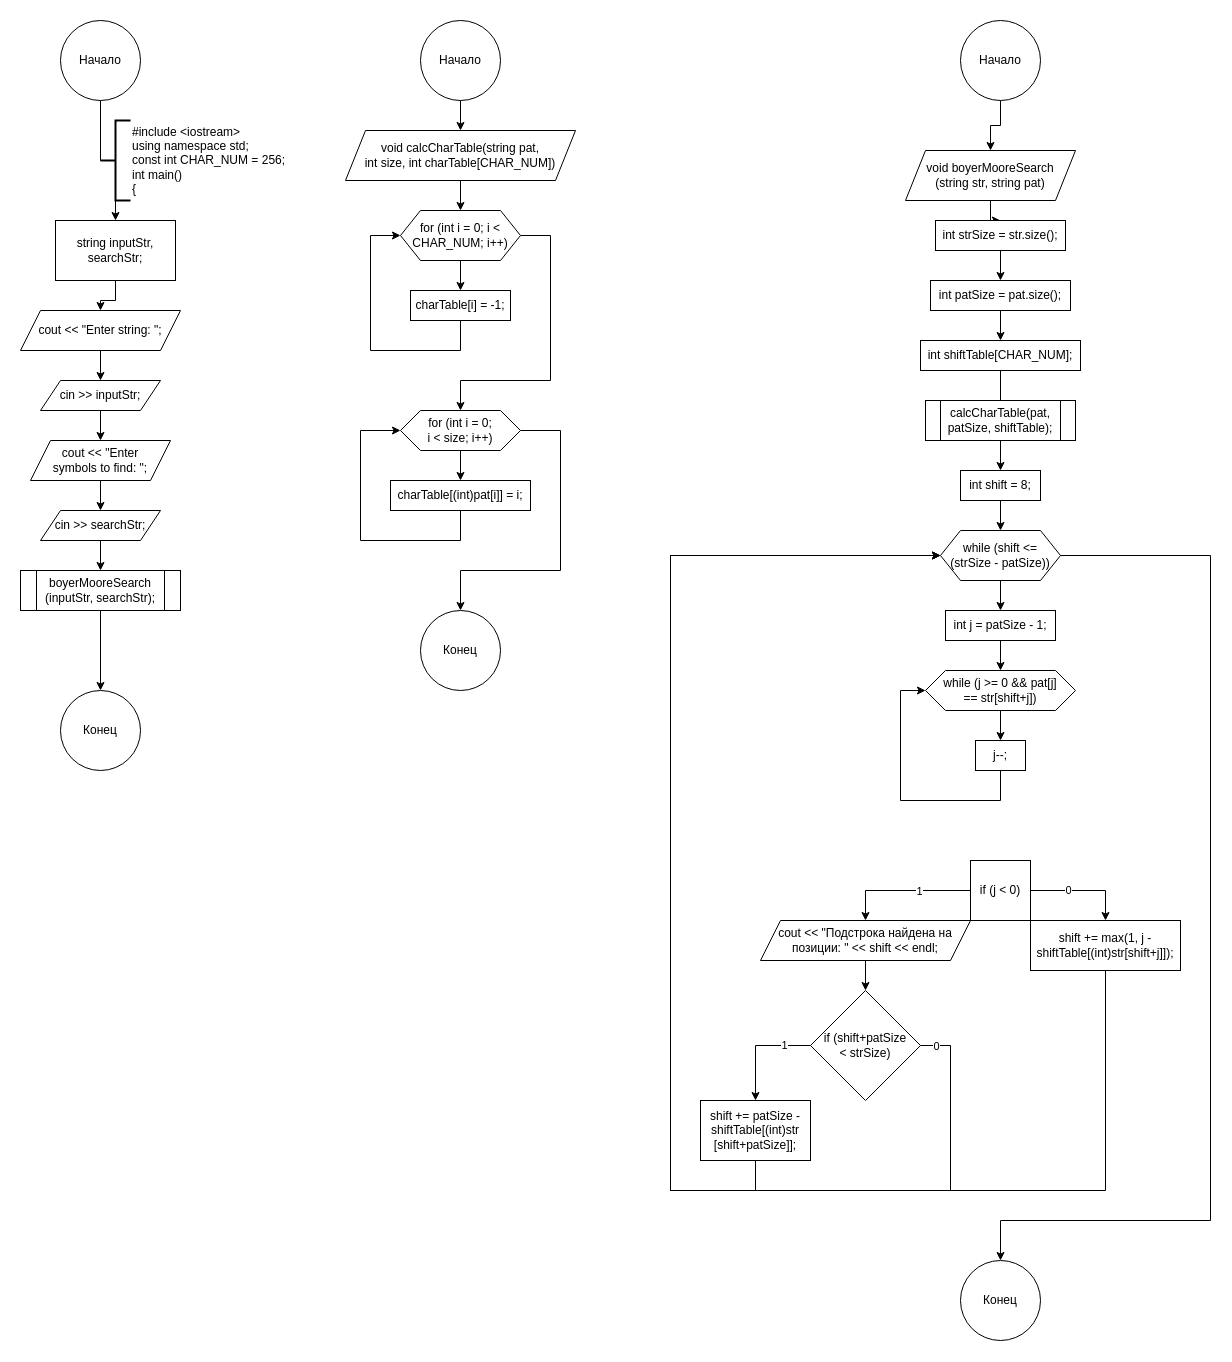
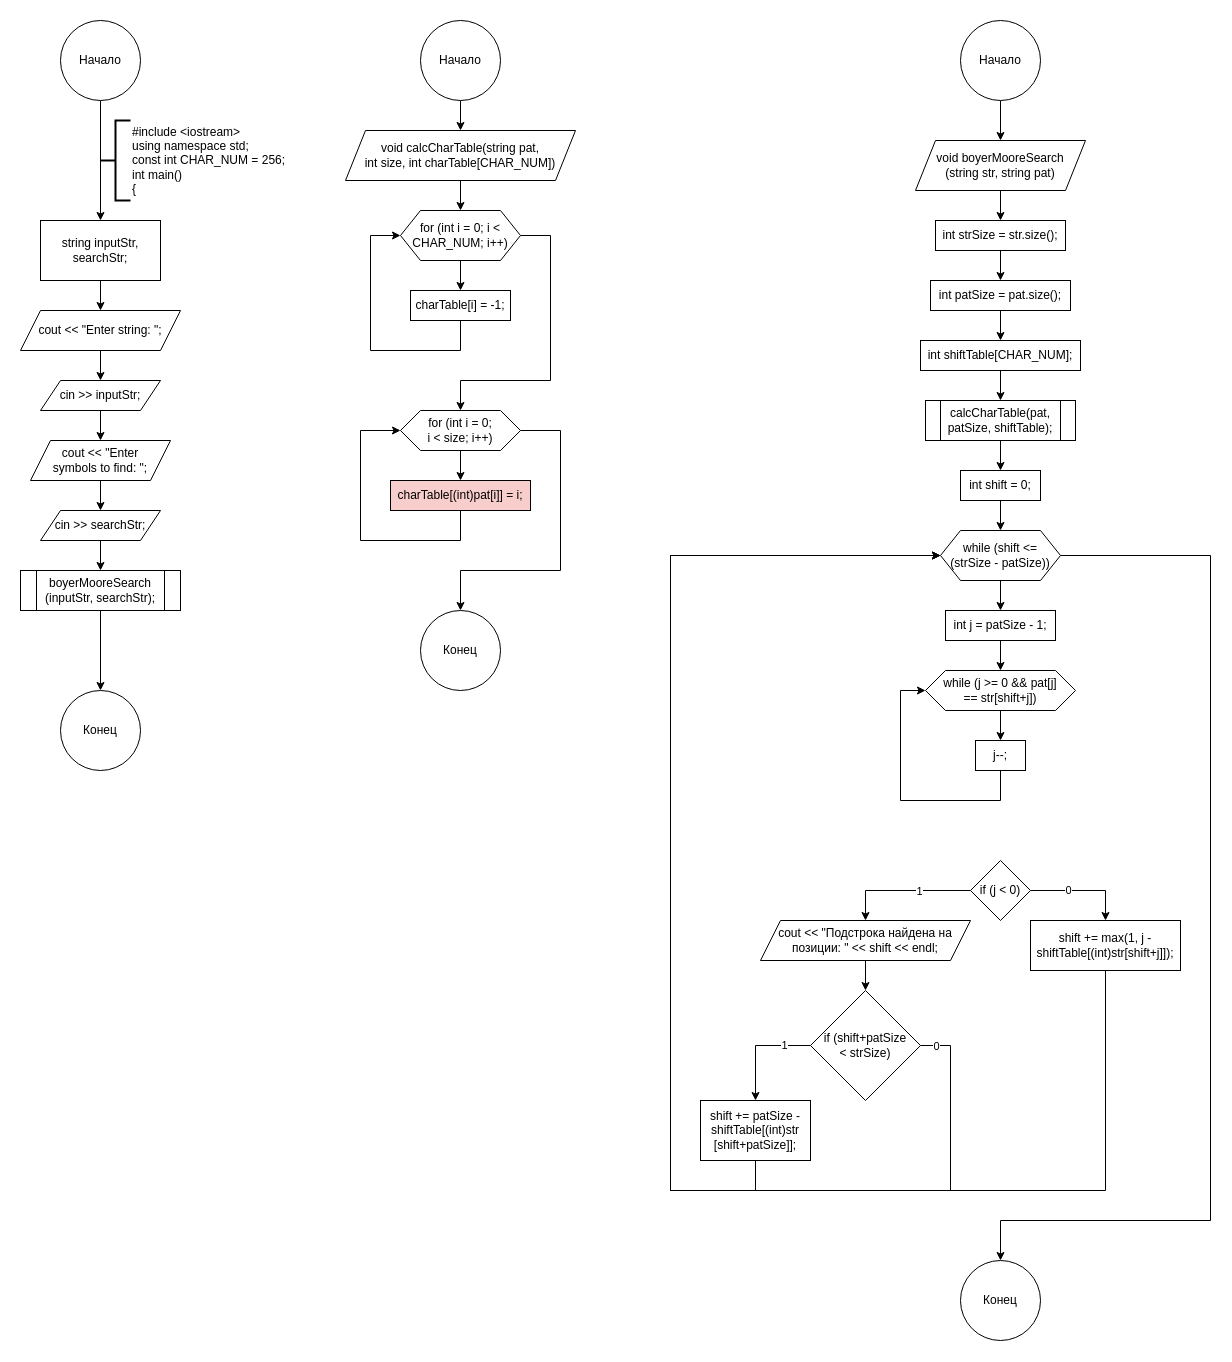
node "void boyerMooreSearch (string str, string pat)": moved (991, 176) -> (1001, 166)
node "string inputStr, searchStr;": moved (116, 251) -> (101, 251)
edge "int shiftTable[CHAR_NUM];" -- "calcCharTable(pat, patSize, shiftTable);": arrowhead none -> classic
node "int shift = 8;": label "int shift = 8;" -> "int shift = 0;"
node "charTable[(int)pat[i]] = i;": fillcolor #ffffff -> #f8cecc
node "if (j < 0)": shape rectangle -> diamond
